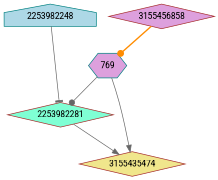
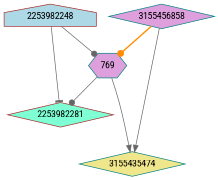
node "2253982248": color teal -> brown
node "3155456858": color brown -> teal
edge "2253982248" -> "769": added
edge "2253982281" -> "3155435474": now "3155456858" -> "3155435474"
node "3155435474": color brown -> teal
